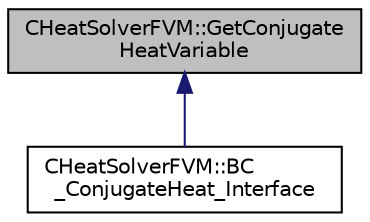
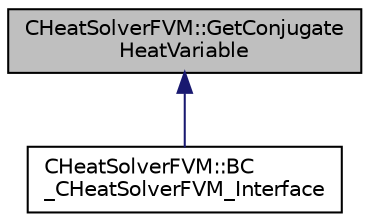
node "CHeatSolverFVM::BC _ConjugateHeat_Interface": label "CHeatSolverFVM::BC _ConjugateHeat_Interface" -> "CHeatSolverFVM::BC _CHeatSolverFVM_Interface"
